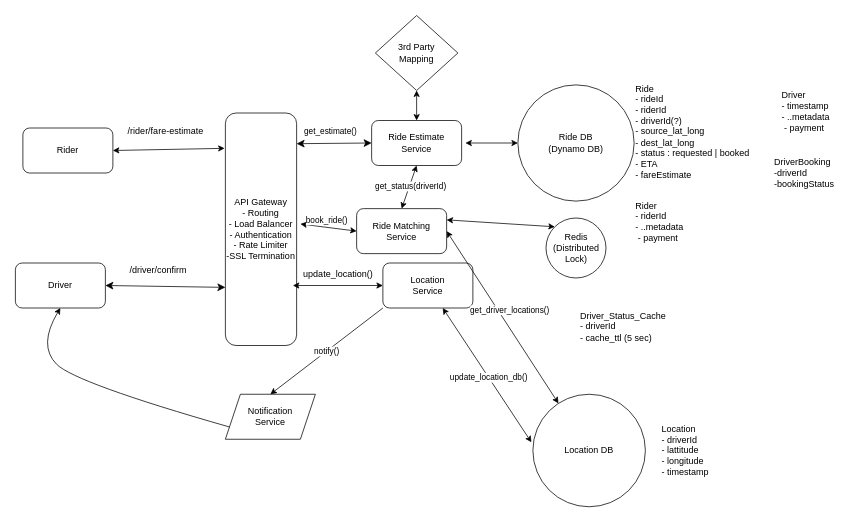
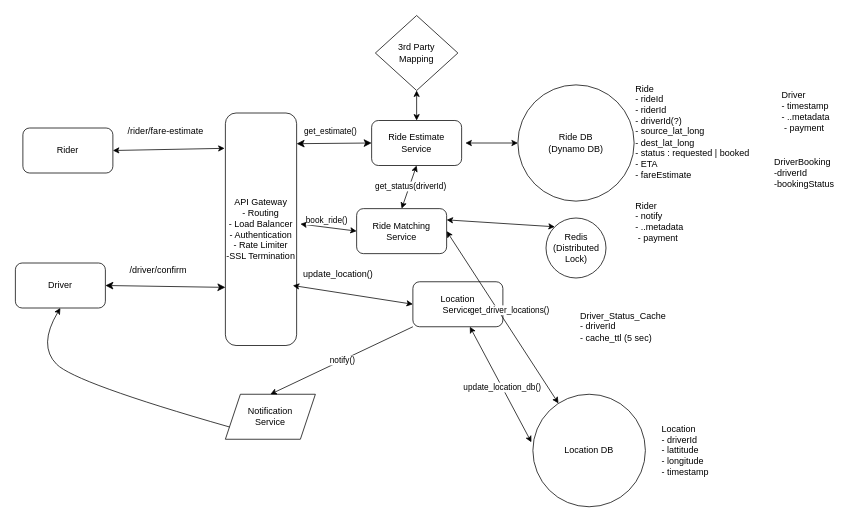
node "Rider - riderId - ..metadata - payment": label "Rider - riderId - ..metadata - payment" -> "Rider - notify - ..metadata - payment"
node "Location Service": moved (428, 285) -> (458, 304)
